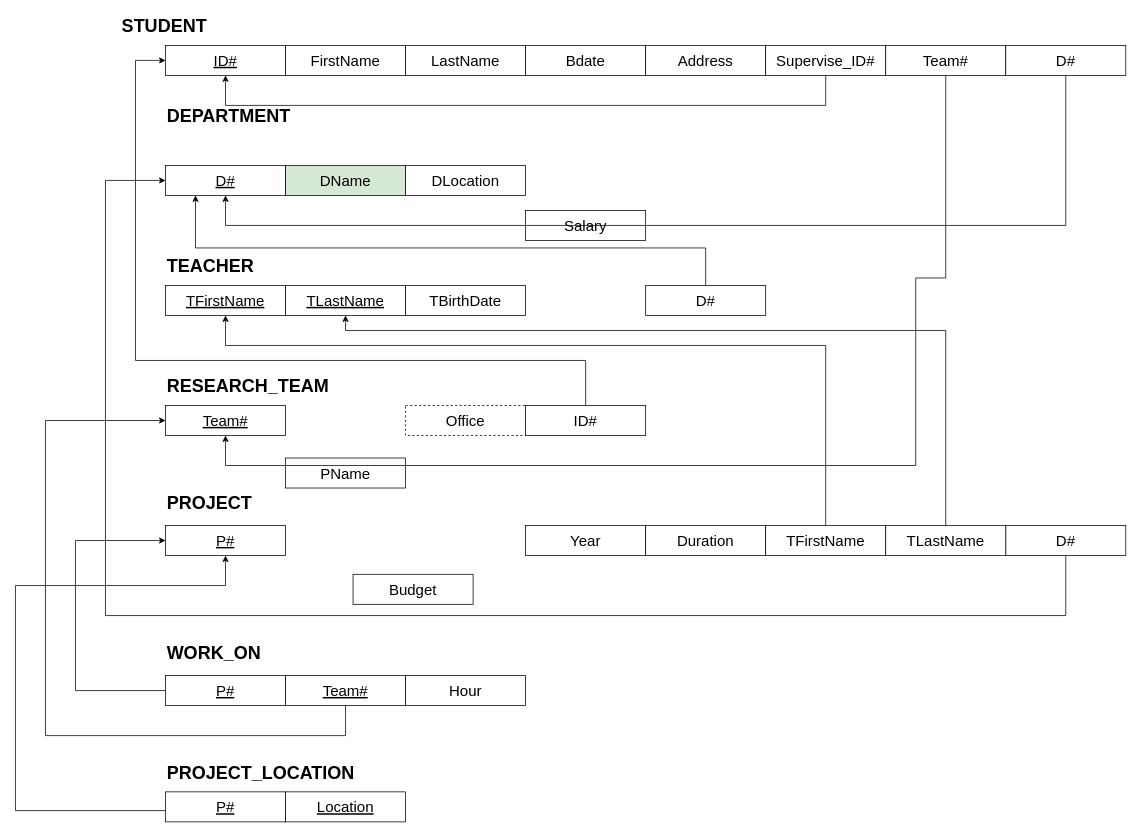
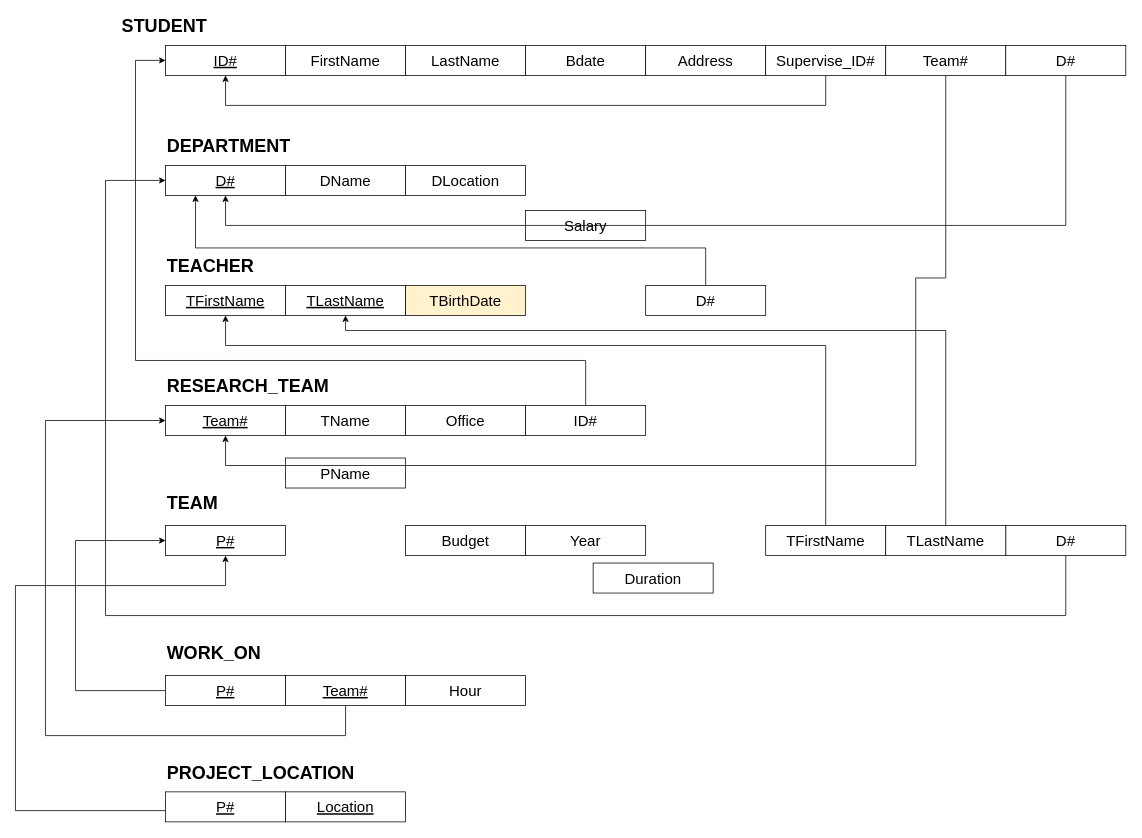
node "DEPARTMENT": moved (233, 117) -> (233, 147)
node "DName": fillcolor #d5e8d4 -> #ffffff
node "TBirthDate": fillcolor #ffffff -> #fff2cc
node "TName": added
node "Office": style dashed -> solid
node "PROJECT": label "PROJECT" -> "TEAM"
node "Duration": moved (705, 540) -> (653, 578)
node "Budget": moved (413, 589) -> (465, 540)
